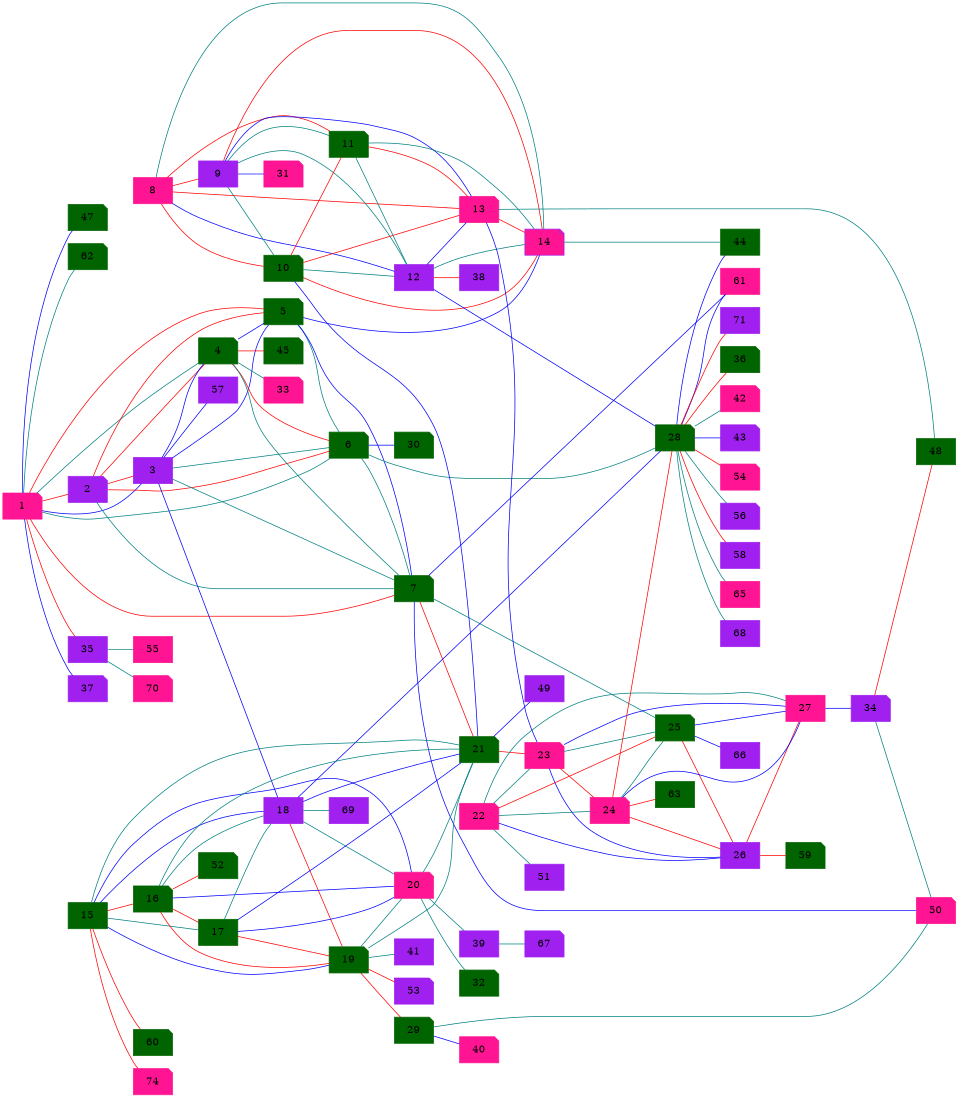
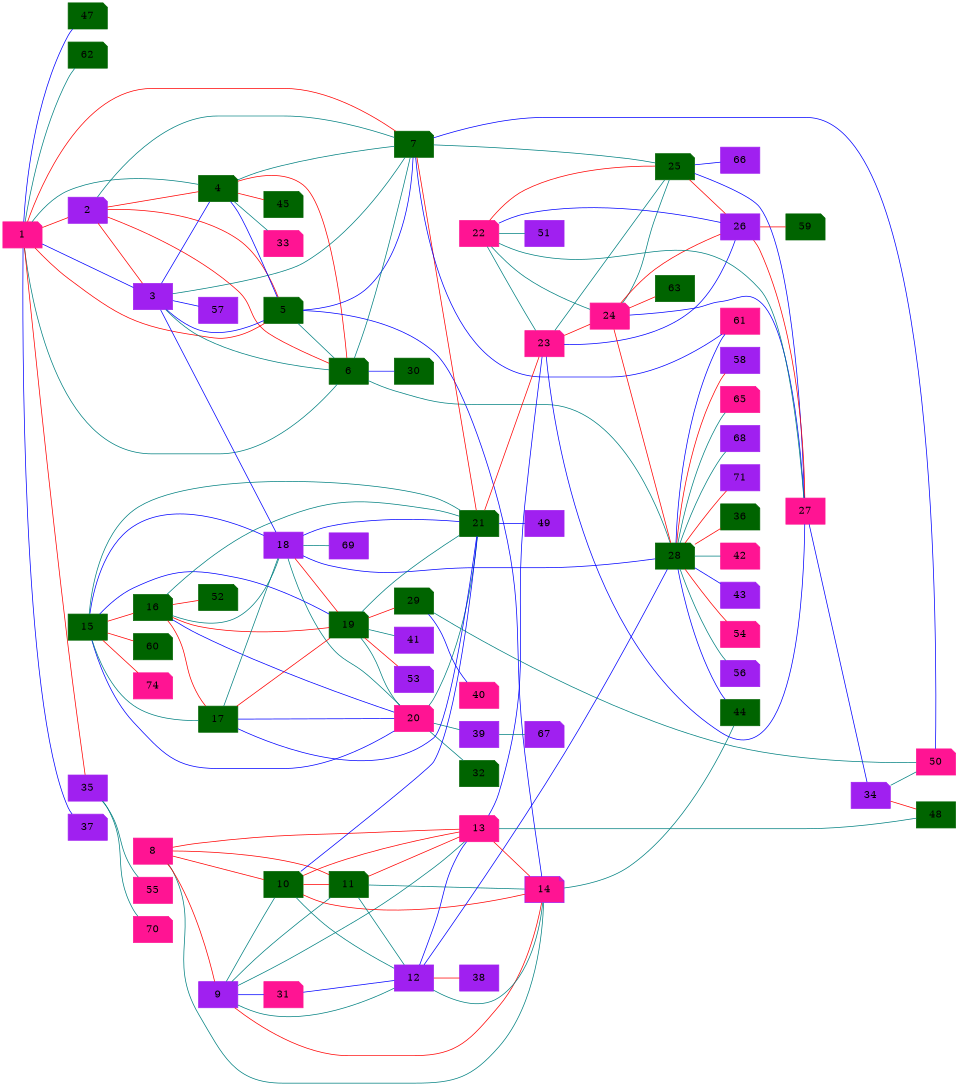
edge "9" -- "13": color blue -> teal
edge "8" -- "12": now "31" -- "12"
node "65": shape box -> note
